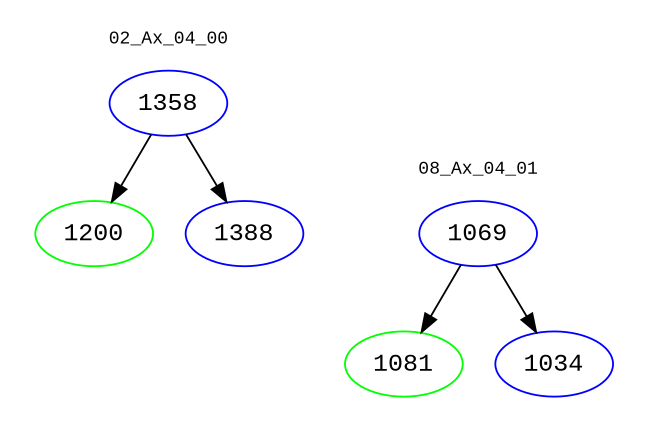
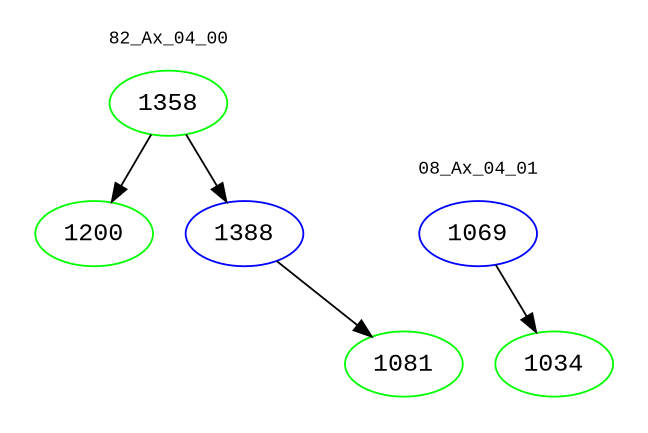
cluster "02_Ax_04_00": label "02_Ax_04_00" -> "82_Ax_04_00"
node "1358": color blue -> green
edge "1069" -> "1081": now "1388" -> "1081"
node "1034": color blue -> green
